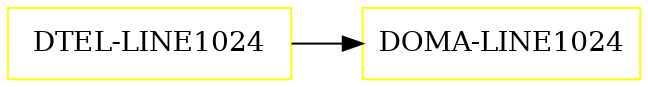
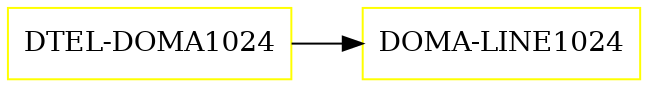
node "DTEL-LINE1024": label "DTEL-LINE1024" -> "DTEL-DOMA1024"
